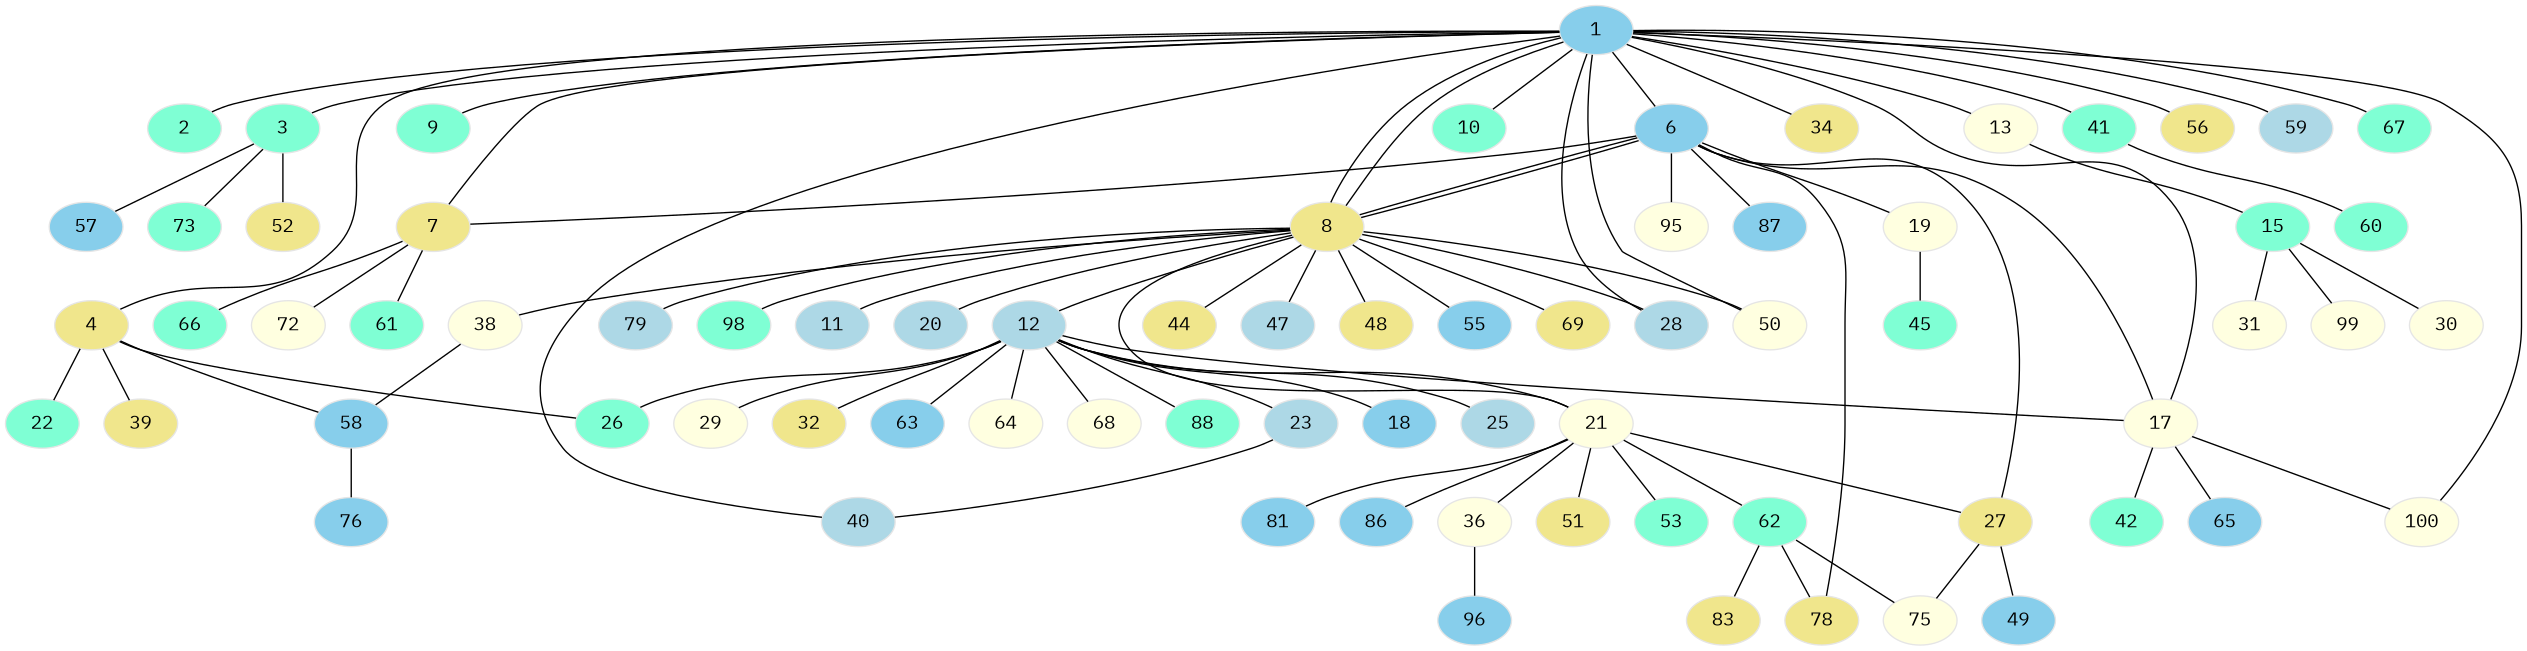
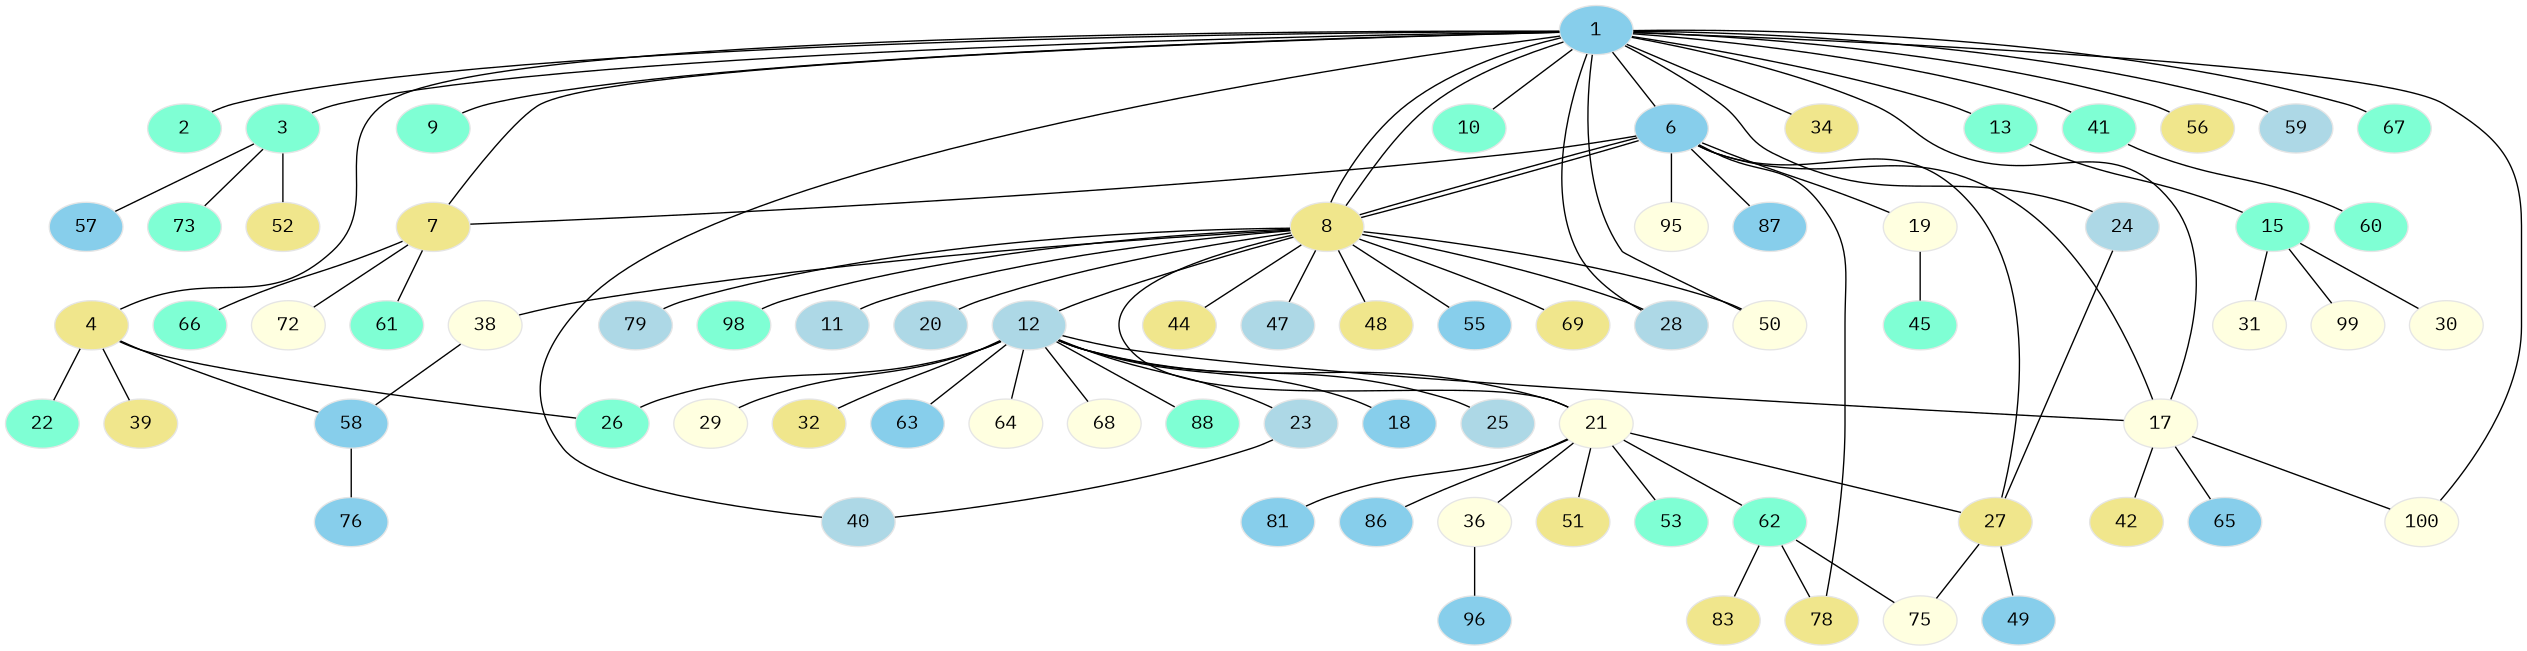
node "13": fillcolor lightyellow -> aquamarine
node "24": added
node "42": fillcolor aquamarine -> khaki
